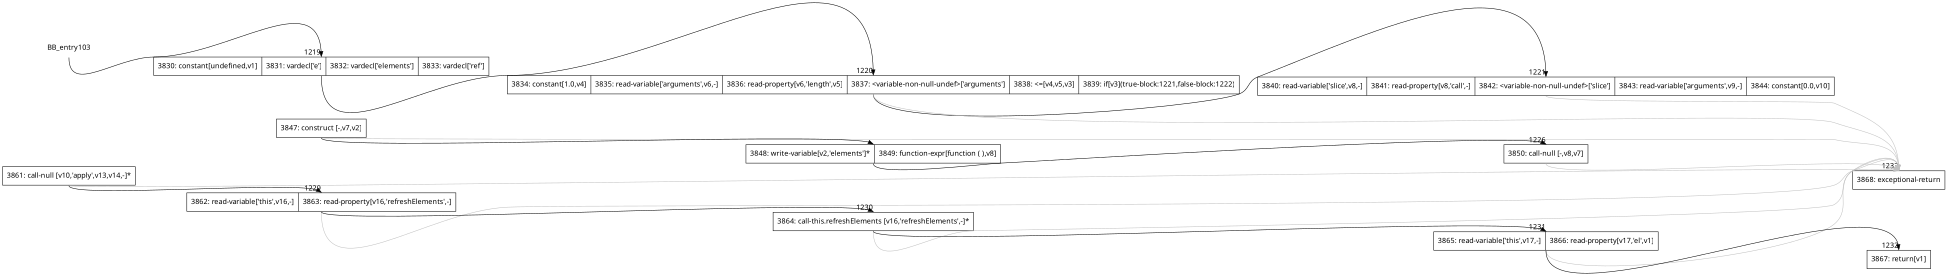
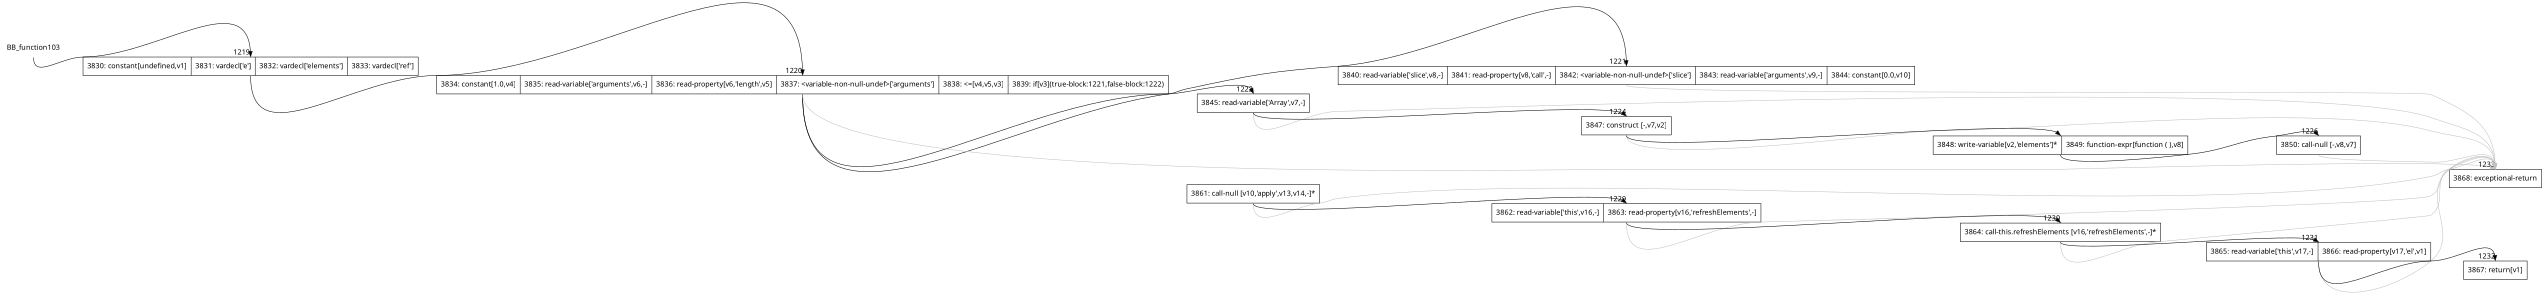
node "BB_entry103": label "BB_entry103" -> "BB_function103"
node "3845: read-variable['Array',v7,-]": added
